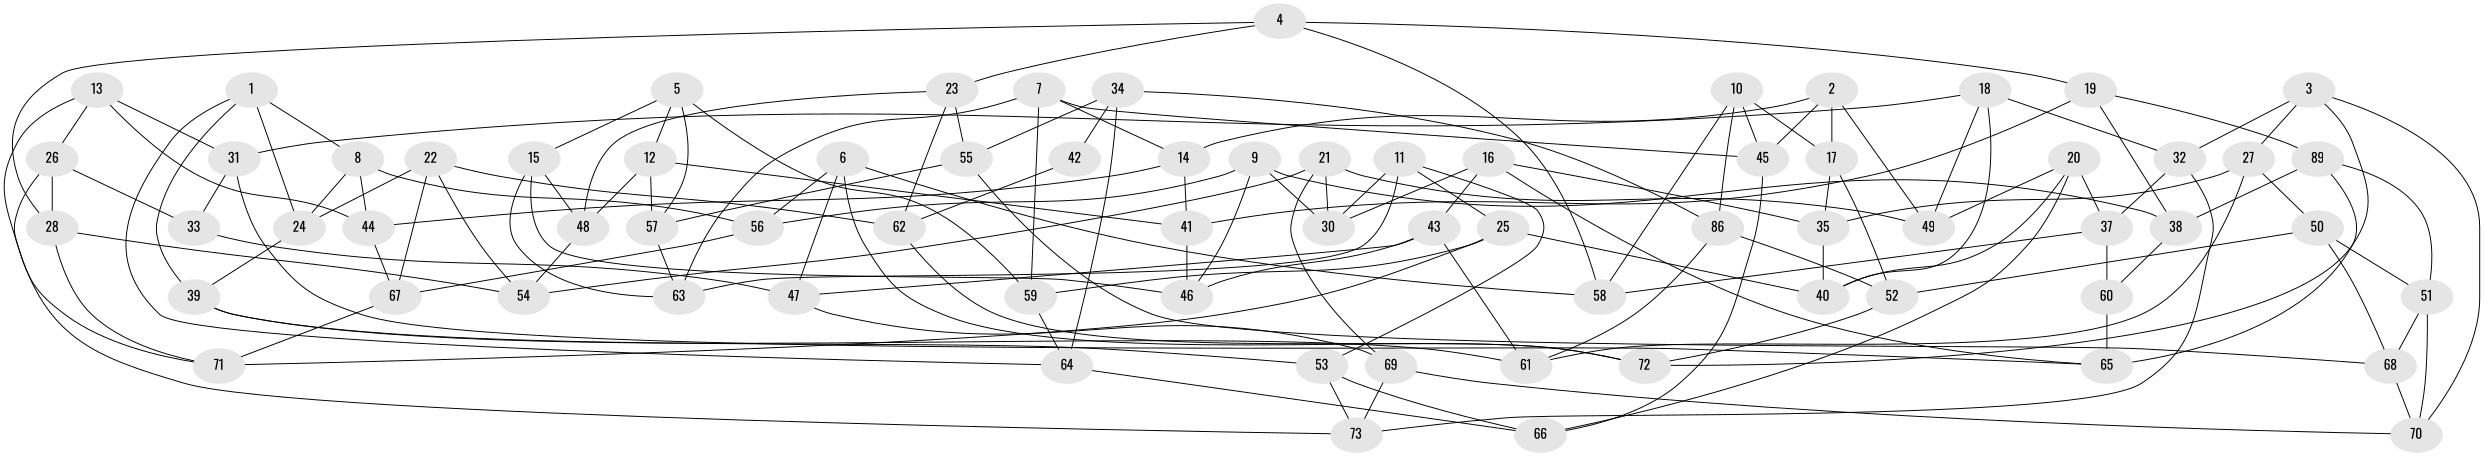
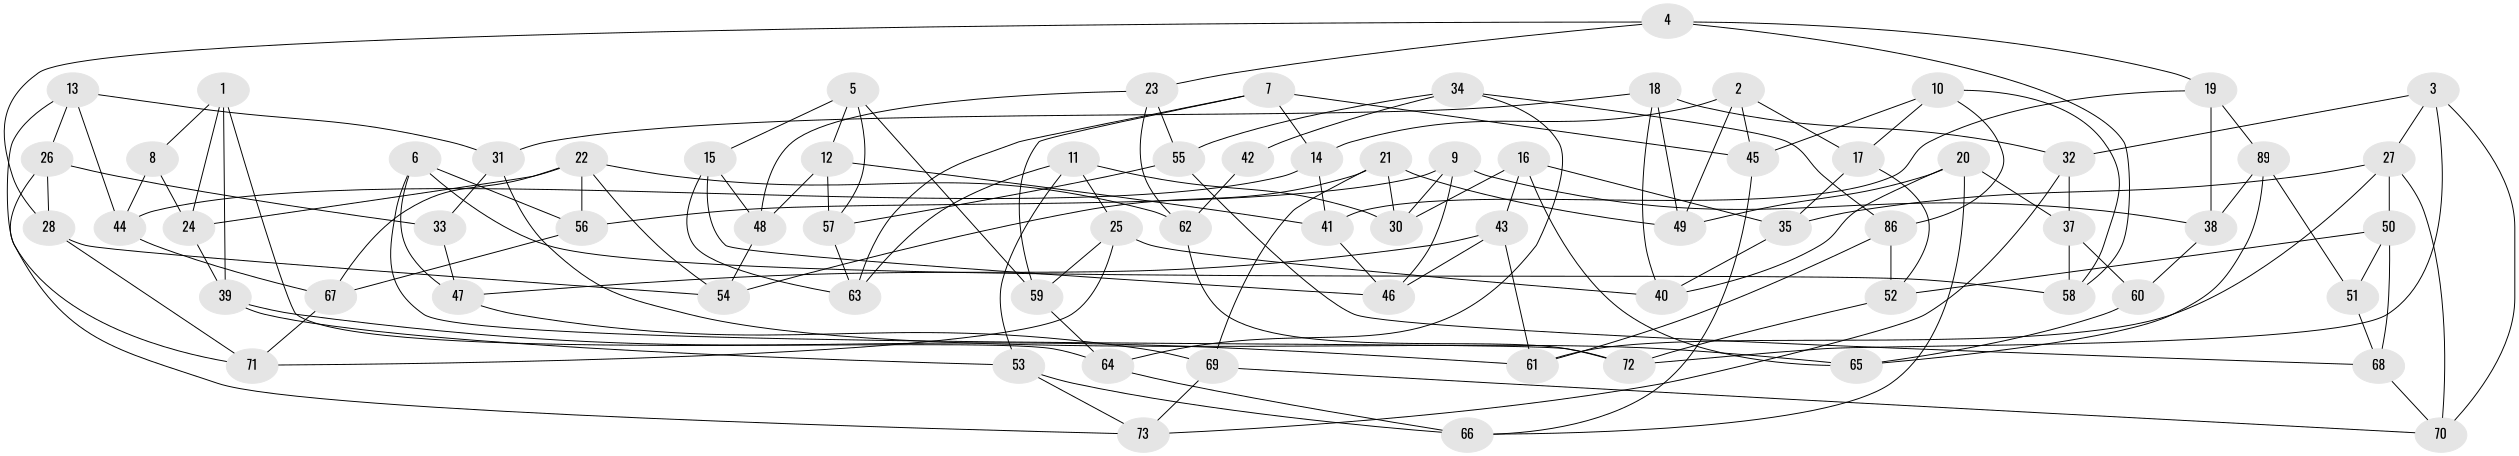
edge "8" -- "56": now "22" -- "56"
edge "51" -- "70": now "27" -- "70"
